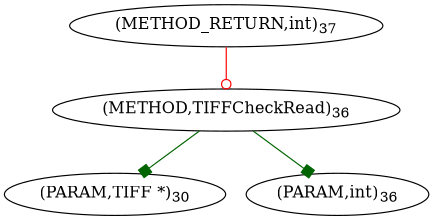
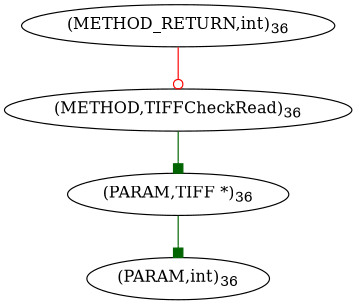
node "(METHOD_RETURN,int)": text "37" -> "36"
edge "(METHOD,TIFFCheckRead)" -> "(PARAM,int)": now "(PARAM,TIFF *)" -> "(PARAM,int)"
node "(PARAM,TIFF *)": text "30" -> "36"
